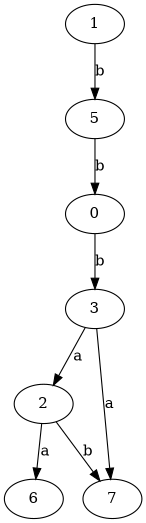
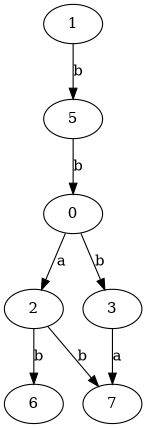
edge "3" -> "2": now "0" -> "2"
edge "2" -> "6": label "a" -> "b"
